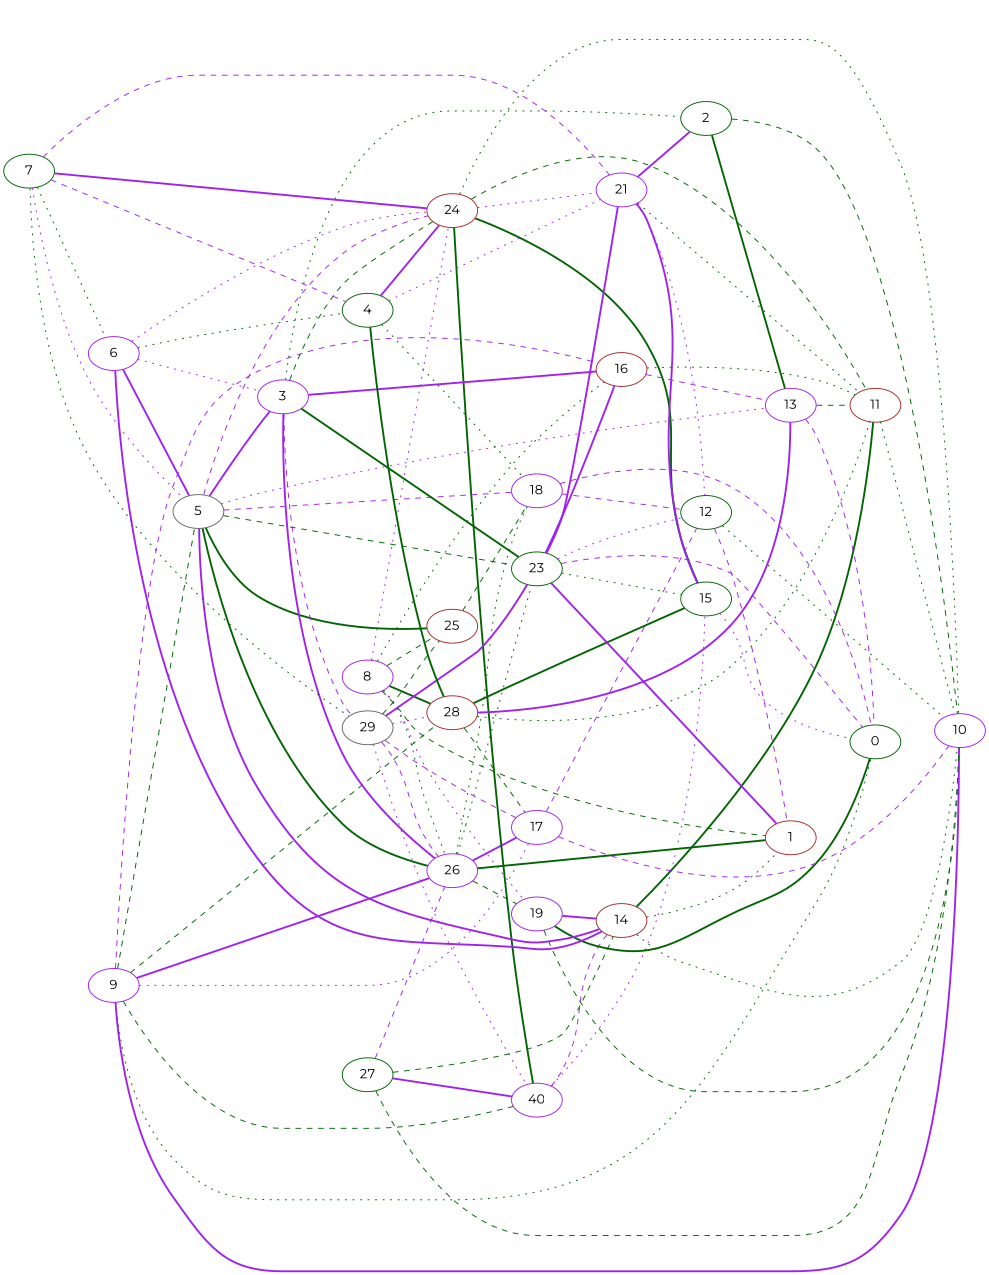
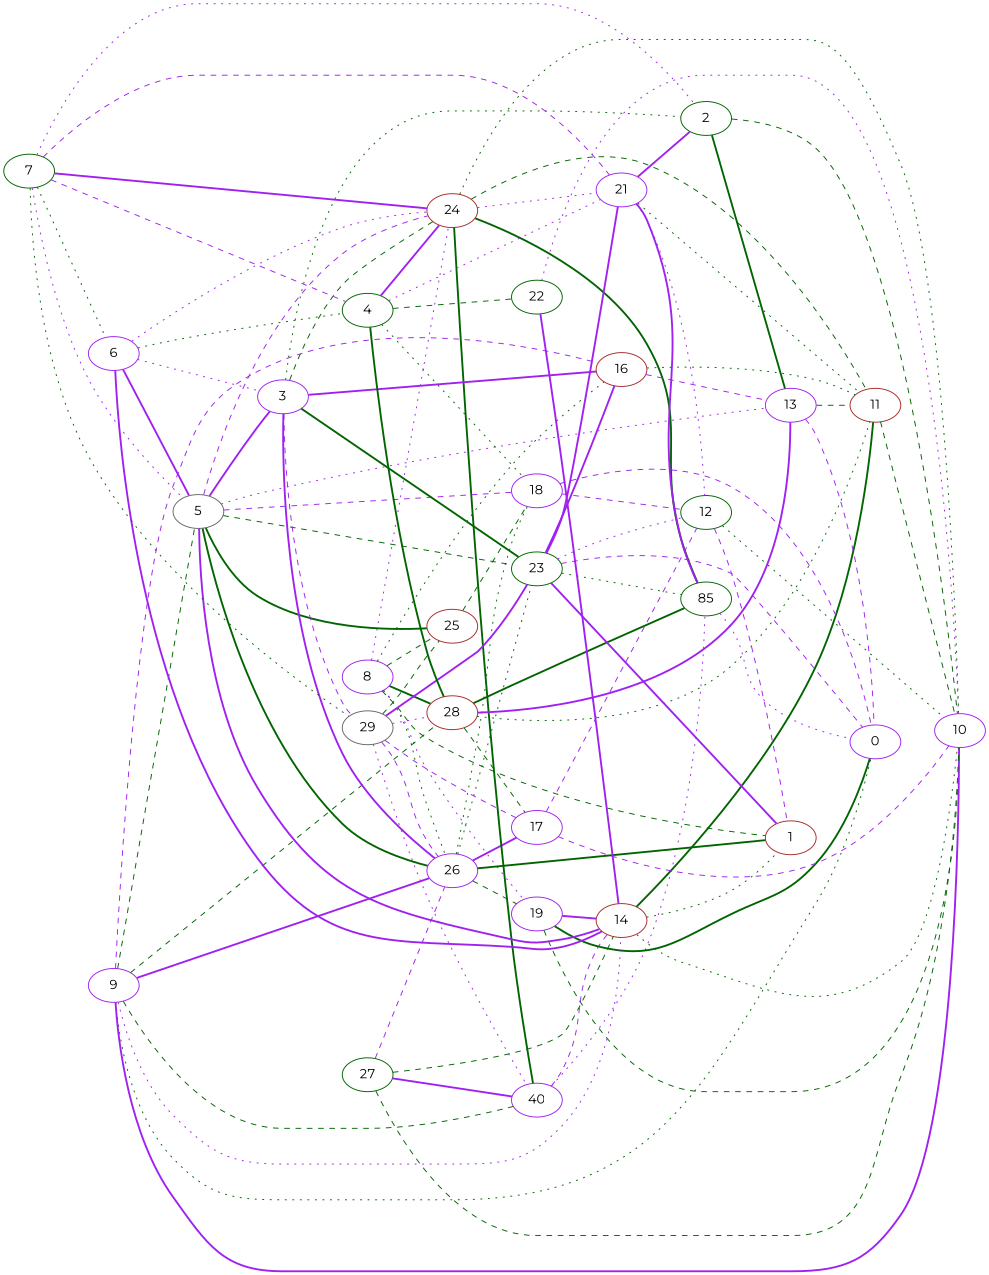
edge "2" -- "7": added
node "22": added
edge "11" -- "10": style dotted -> dashed
node "15": label "15" -> "85"
node "0": color darkgreen -> purple
edge "17" -- "9": now "14" -- "9"
